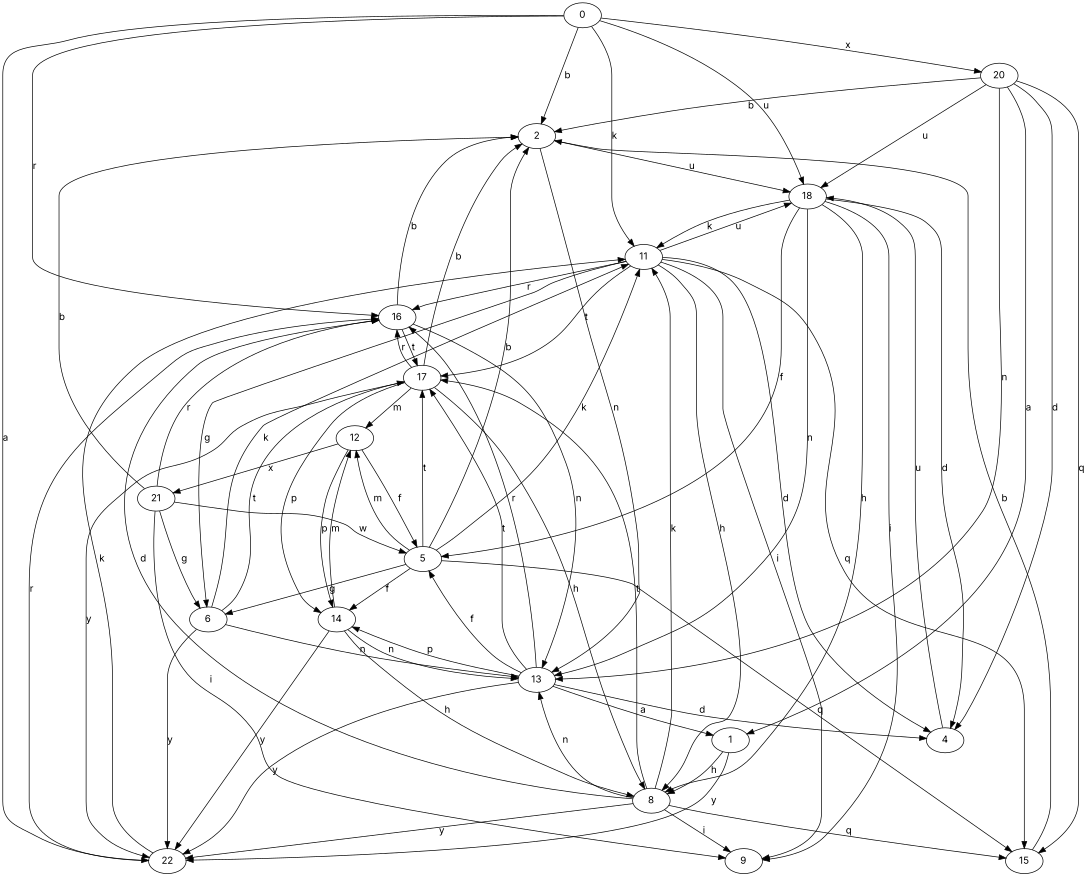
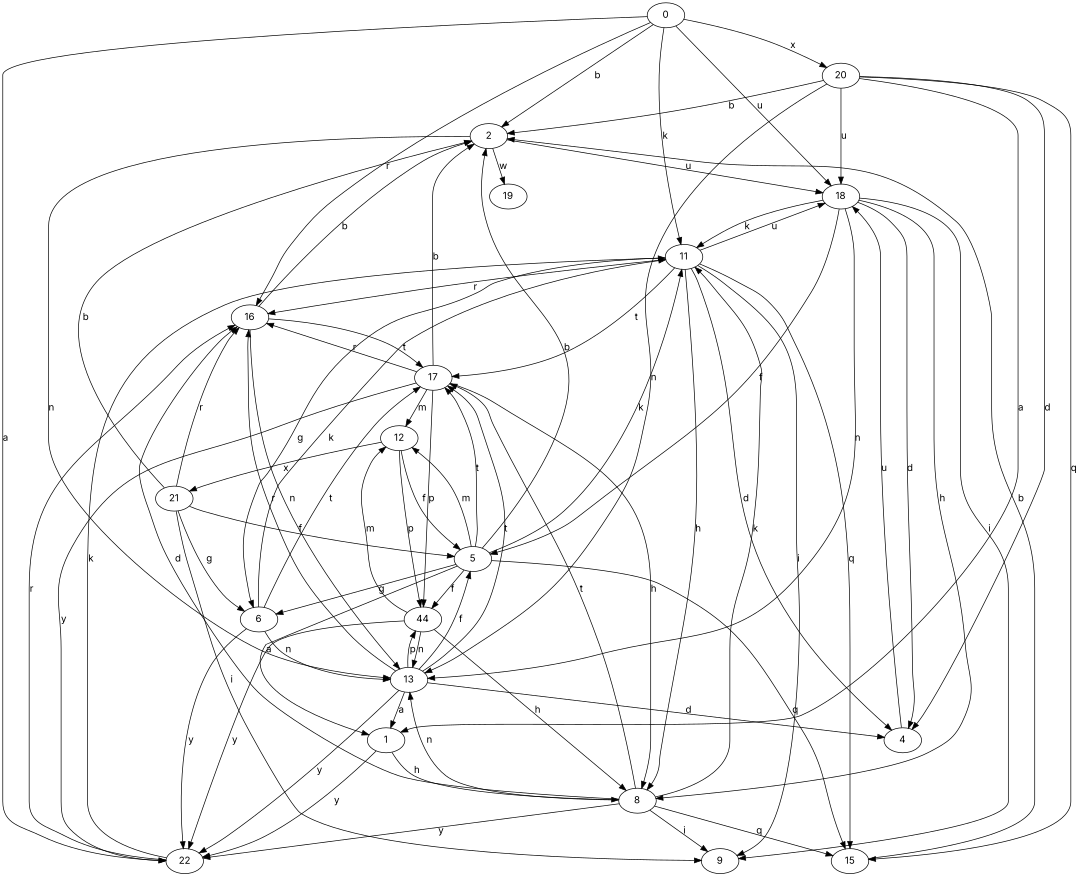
node "19": added
edge "21" -> "5": label "w" -> "f"
node "14": label "14" -> "44"
edge "5" -> "1": added, label "a"
